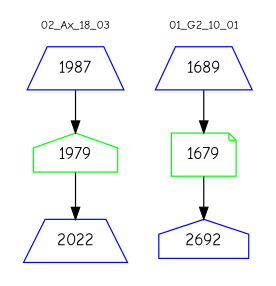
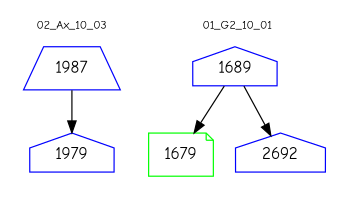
cluster "02_Ax_18_03": label "02_Ax_18_03" -> "02_Ax_10_03"
node "1689": shape trapezium -> house
node "1979": color green -> blue
edge "1679" -> "2692": now "1689" -> "2692"
node "2022": removed
